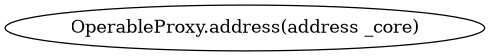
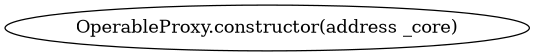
node "OperableProxy.address(address _core)": label "OperableProxy.address(address _core)" -> "OperableProxy.constructor(address _core)"
